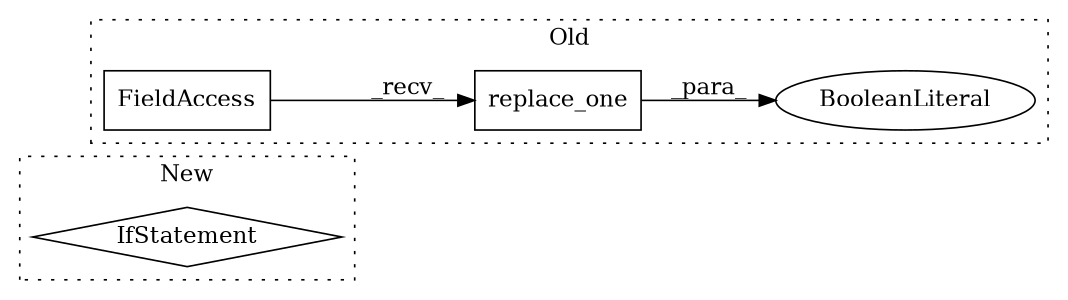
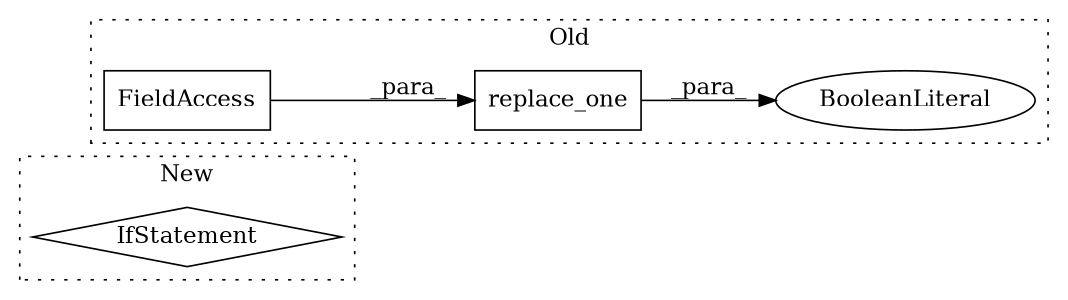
edge "FieldAccess" -> "replace_one": label "_recv_" -> "_para_"
